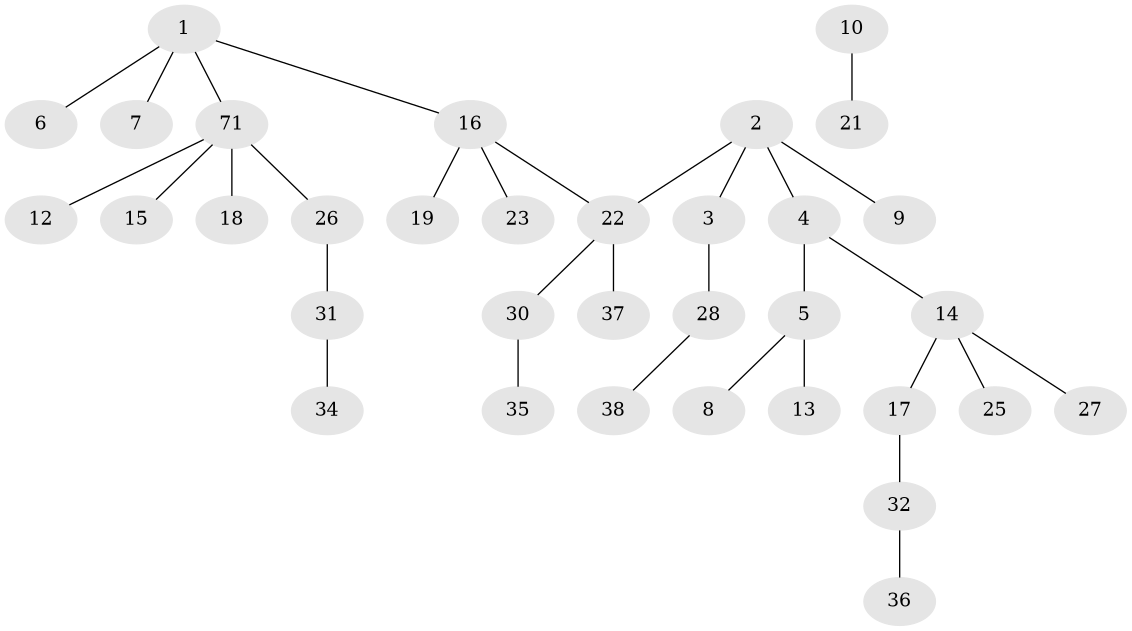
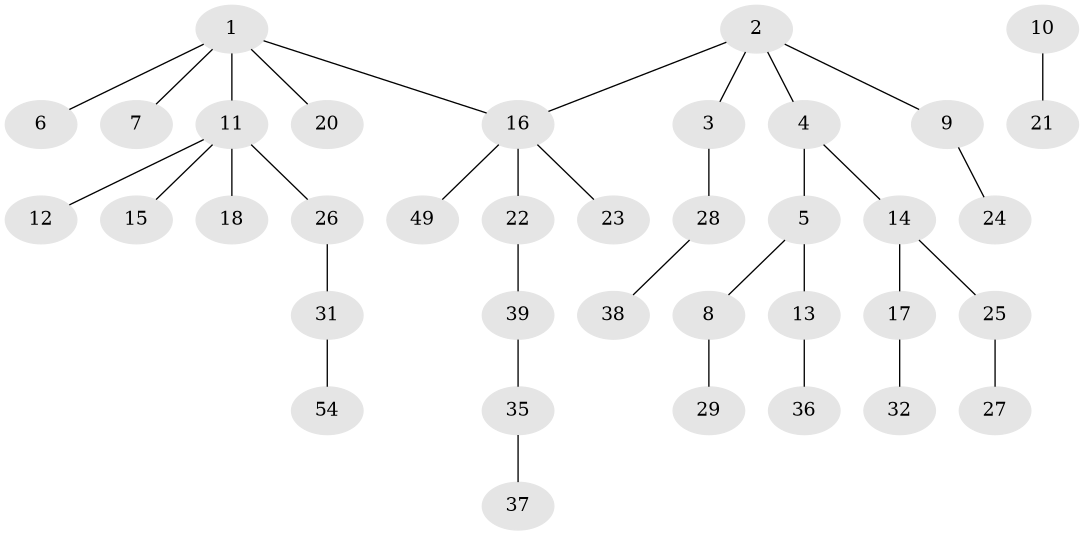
node "71": label "71" -> "11"
node "20": added
edge "2" -- "22": now "2" -- "16"
node "19": label "19" -> "49"
node "24": added
edge "22" -- "37": now "35" -- "37"
node "30": label "30" -> "39"
edge "14" -- "27": now "25" -- "27"
node "34": label "34" -> "54"
node "29": added
edge "32" -- "36": now "13" -- "36"
